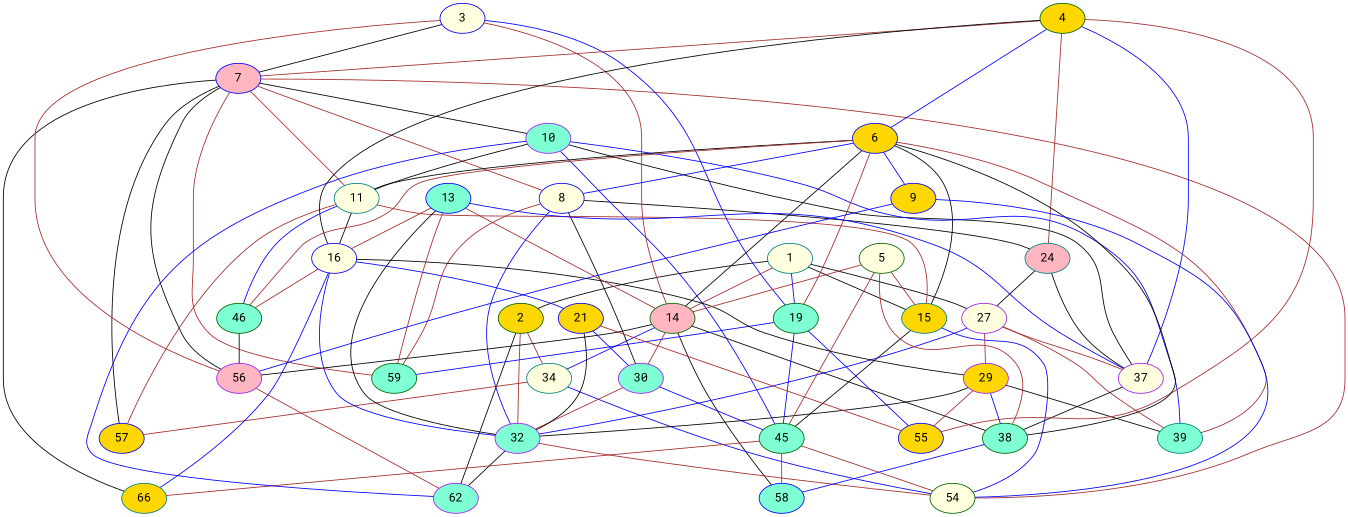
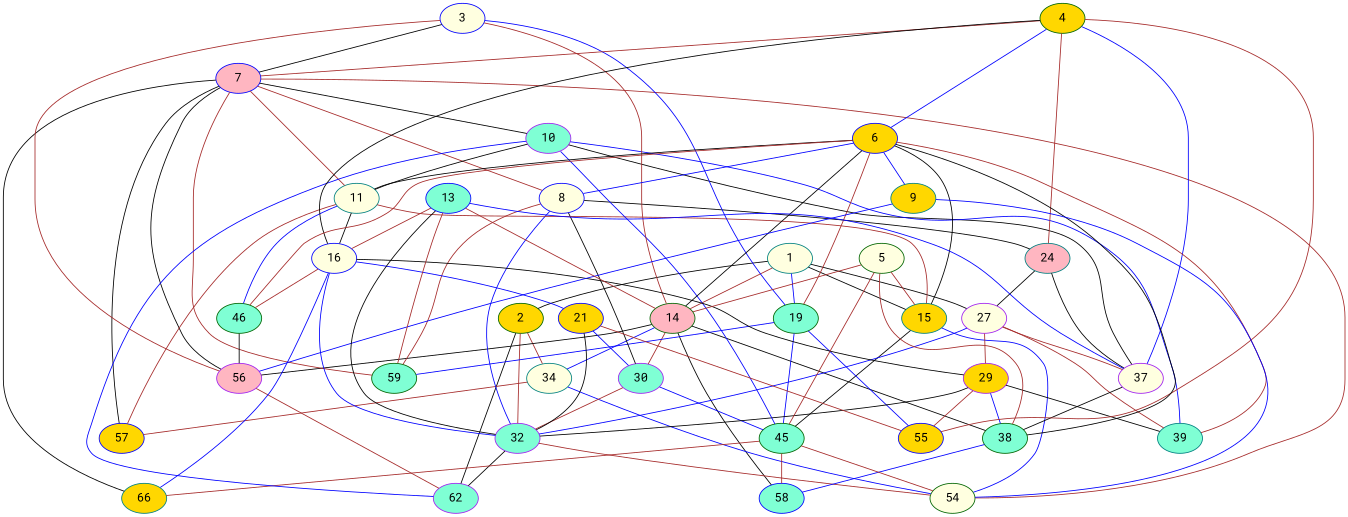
node "9": color blue -> teal
